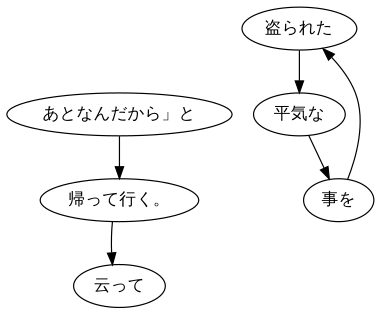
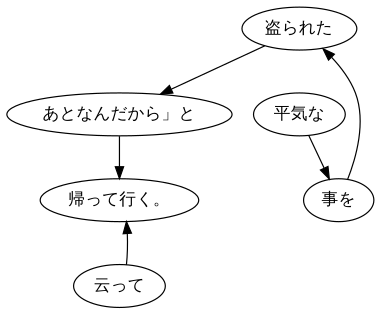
edge "盗られた" -> "平気な": now "盗られた" -> "あとなんだから」と"
edge "帰って行く。" -> "云って": reversed
